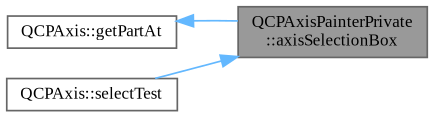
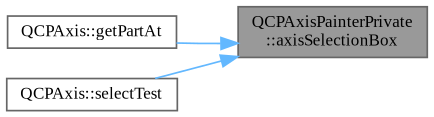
edge "QCPAxisPainterPrivate ::axisSelectionBox" -> "QCPAxis::getPartAt": reversed
